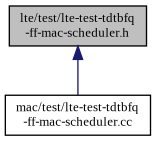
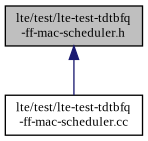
node "mac/test/lte-test-tdtbfq -ff-mac-scheduler.cc": label "mac/test/lte-test-tdtbfq -ff-mac-scheduler.cc" -> "lte/test/lte-test-tdtbfq -ff-mac-scheduler.cc"
